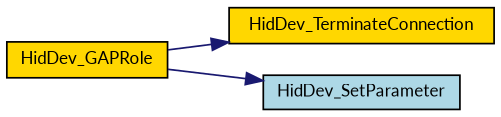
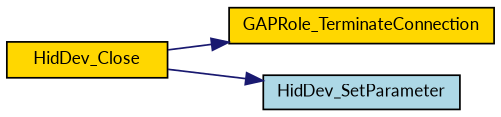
node "HidDev_TerminateConnection": label "HidDev_TerminateConnection" -> "GAPRole_TerminateConnection"
node "HidDev_GAPRole": label "HidDev_GAPRole" -> "HidDev_Close"
